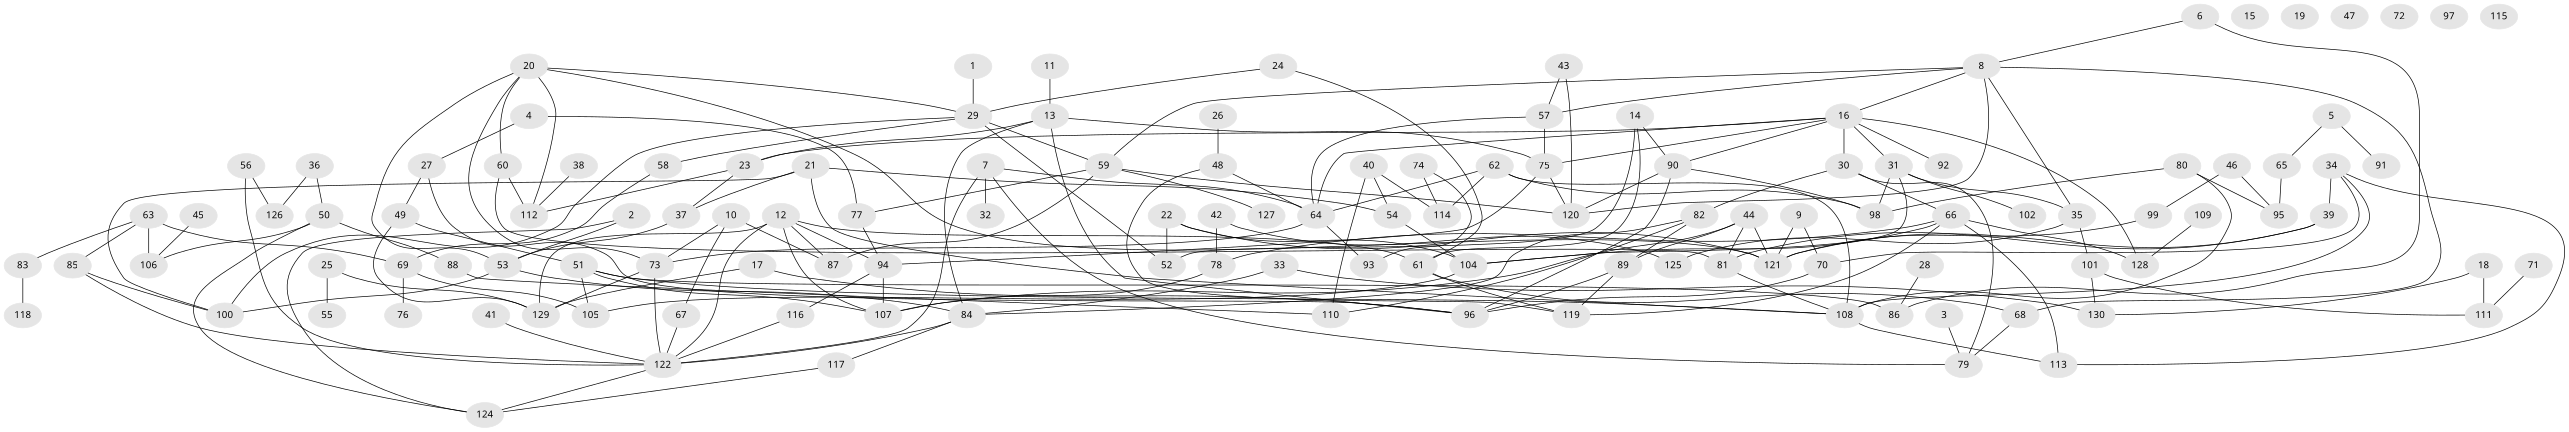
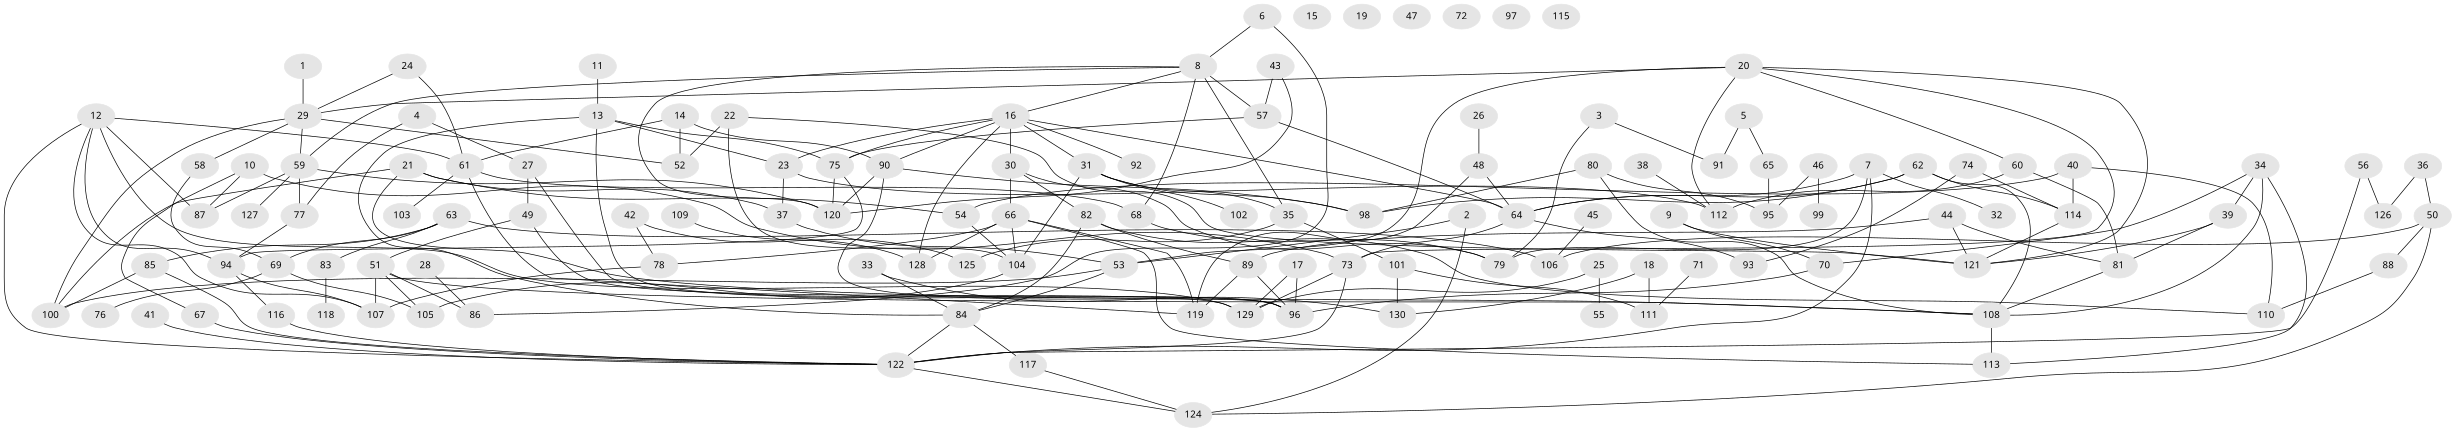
edge "3" -- "91": added
node "103": added
edge "99" -- "121": now "114" -- "121"
edge "44" -- "107": removed
